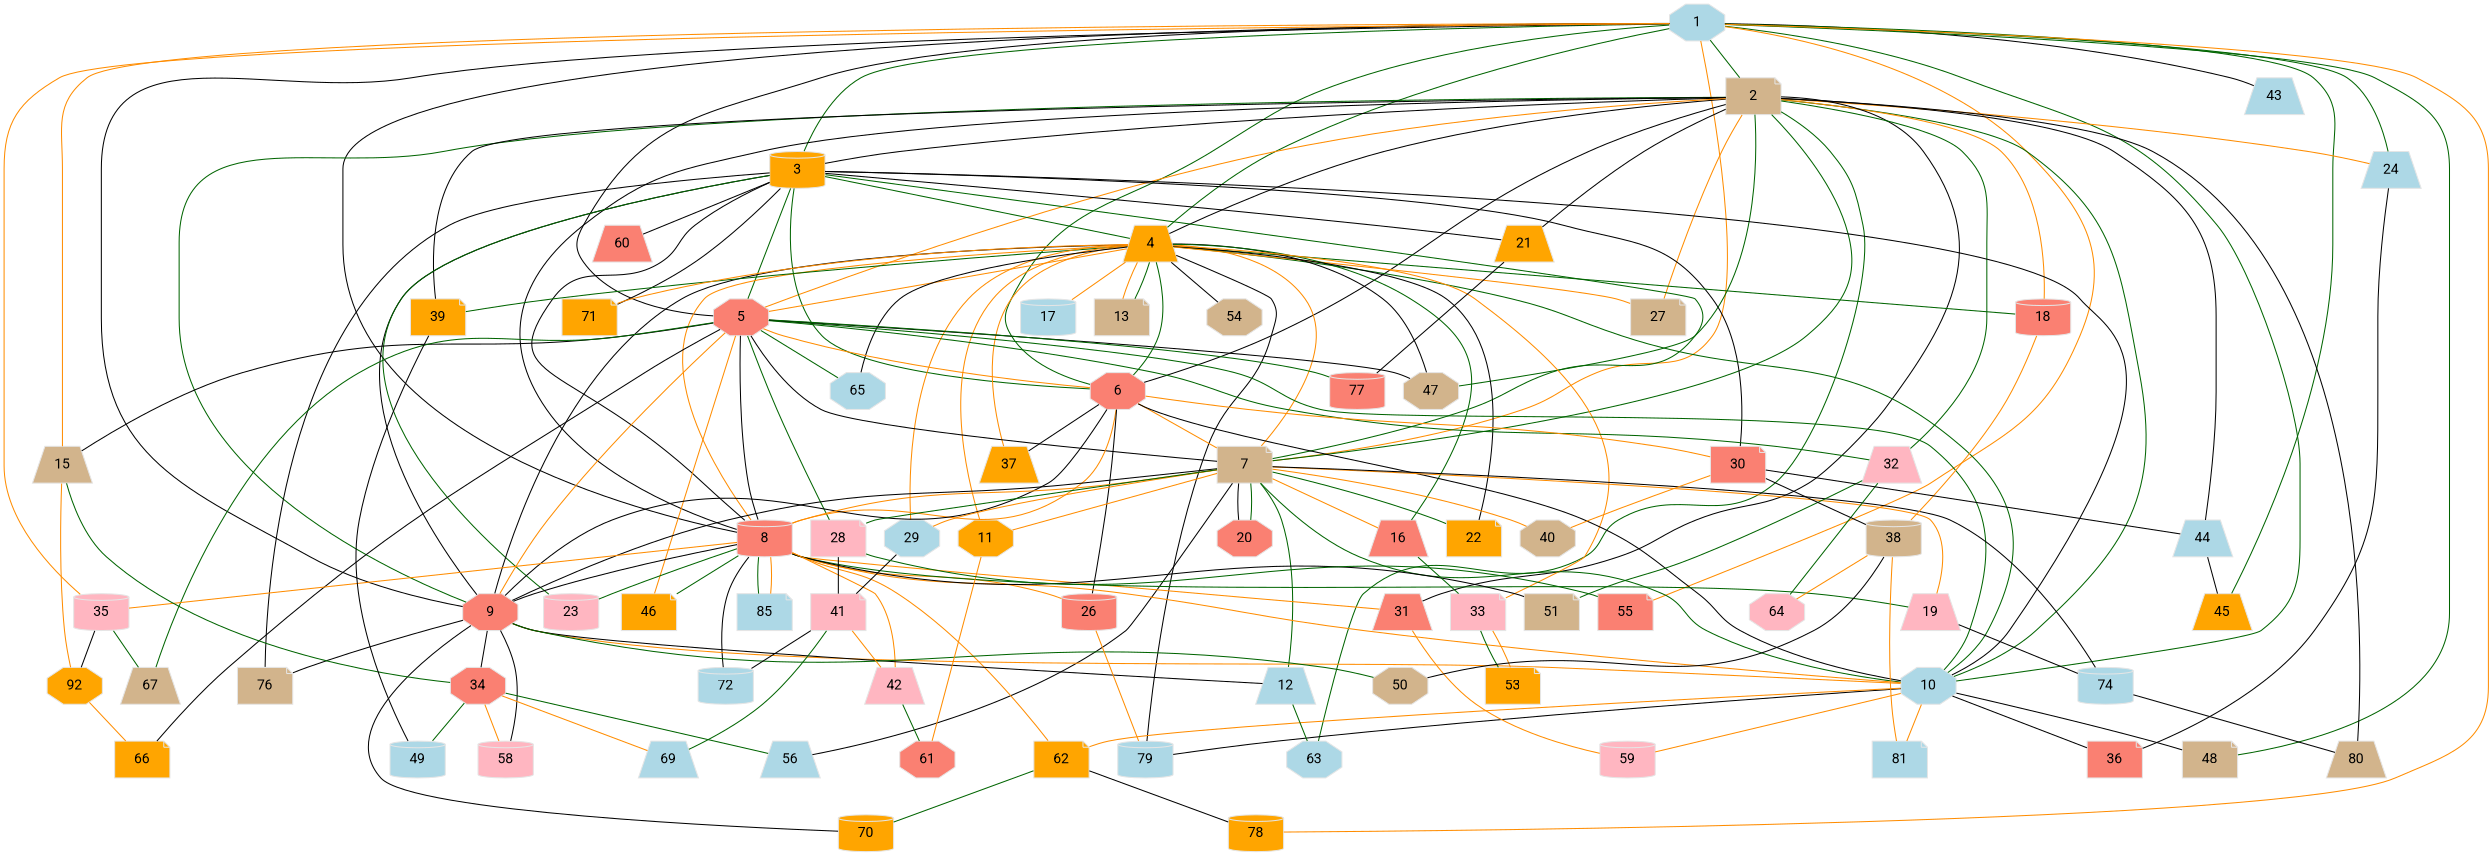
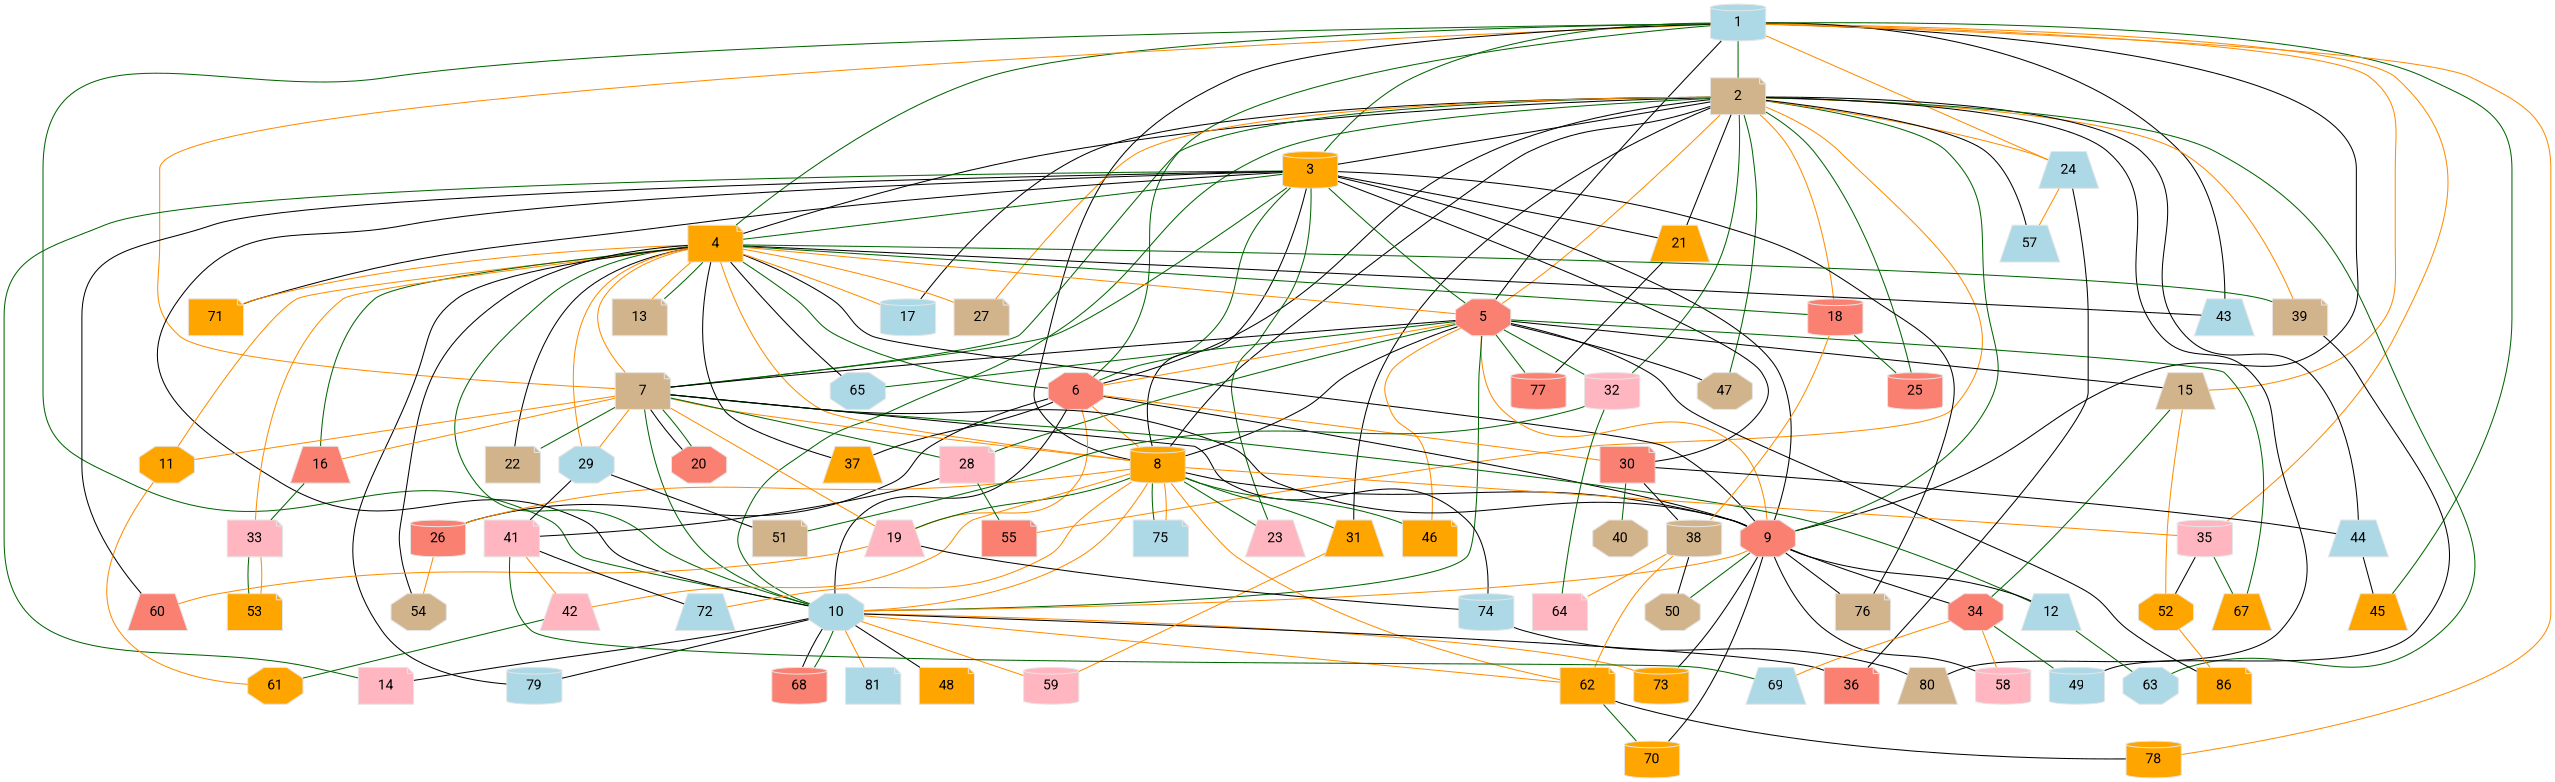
node "1": shape octagon -> cylinder
edge "1" -- "24": color darkgreen -> darkorange
edge "2" -- "39": color black -> darkorange
edge "2" -- "17": added
edge "1" -- "48": removed
node "4": shape trapezium -> note
node "57": added
edge "4" -- "47": now "4" -- "43"
node "39": fillcolor orange -> tan
edge "1" -- "55": now "2" -- "55"
edge "4" -- "37": color darkorange -> black
node "25": added
edge "6" -- "7": now "6" -- "19"
node "32": shape trapezium -> cylinder
edge "7" -- "40": removed
edge "30" -- "40": color darkorange -> darkgreen
node "8": fillcolor salmon -> orange
node "22": fillcolor orange -> tan
edge "19" -- "60": added
edge "8" -- "51": now "29" -- "51"
edge "8" -- "31": color darkorange -> darkgreen
edge "8" -- "72": color black -> darkorange
node "23": shape cylinder -> trapezium
node "85": label "85" -> "75"
node "31": fillcolor salmon -> orange
node "64": shape octagon -> note
edge "38" -- "81": now "38" -- "62"
node "92": label "92" -> "52"
node "67": fillcolor tan -> orange
node "14": added
node "72": shape cylinder -> trapezium
node "68": added
edge "26" -- "79": now "26" -- "54"
node "73": added
node "66": label "66" -> "86"
node "56": removed
node "61": fillcolor salmon -> orange
node "48": fillcolor tan -> orange
